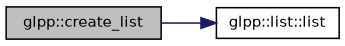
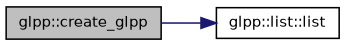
node "glpp::create_list": label "glpp::create_list" -> "glpp::create_glpp"
